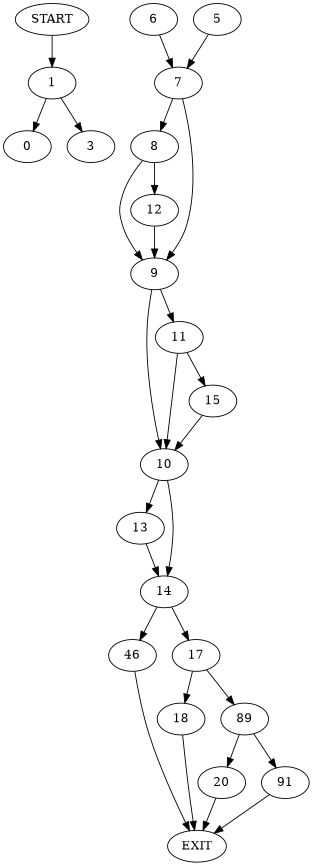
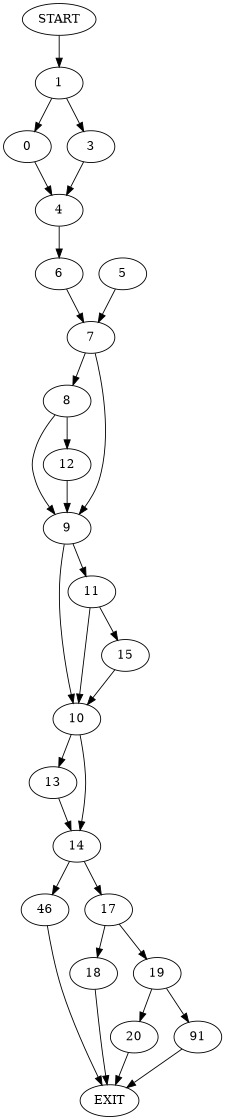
node "4": added
node "89": label "89" -> "19"
